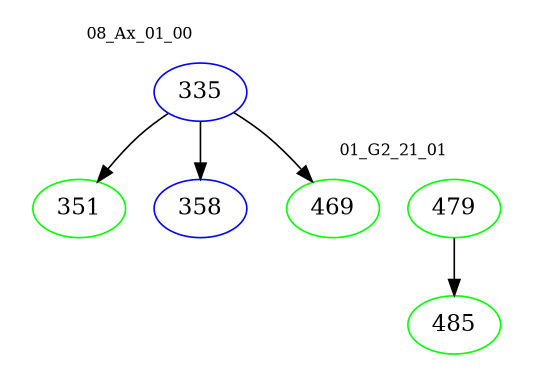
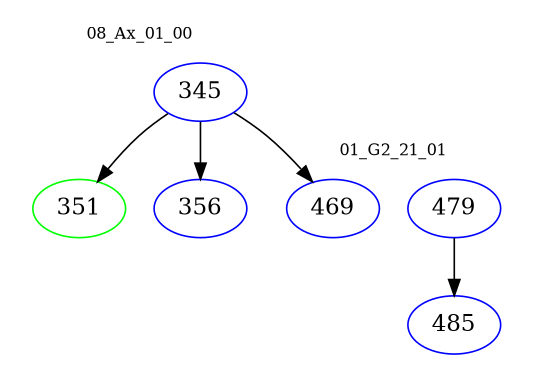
node "335": label "335" -> "345"
node "358": label "358" -> "356"
node "469": color green -> blue
node "479": color green -> blue
node "485": color green -> blue
